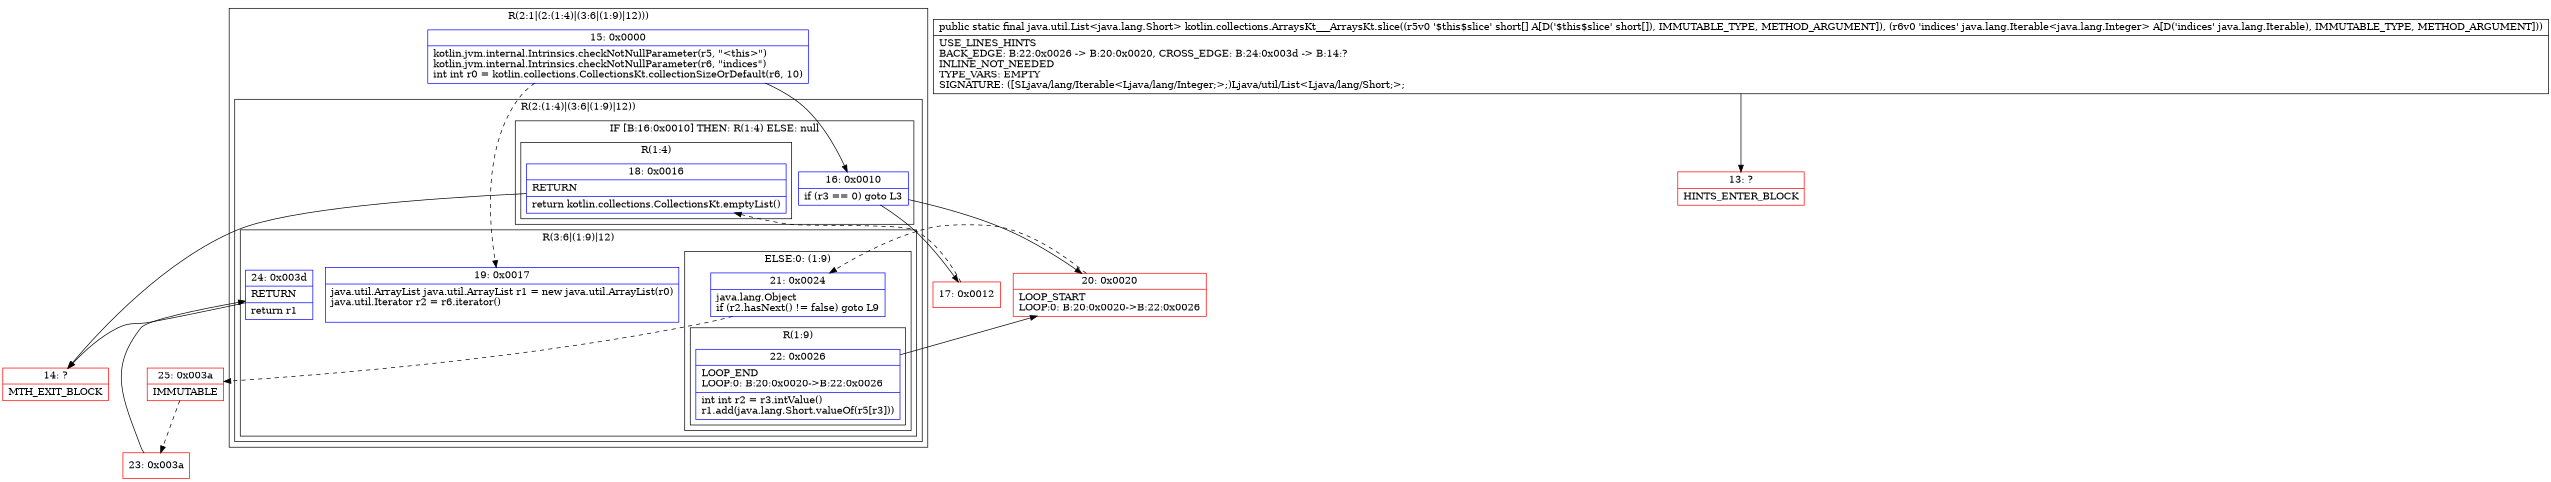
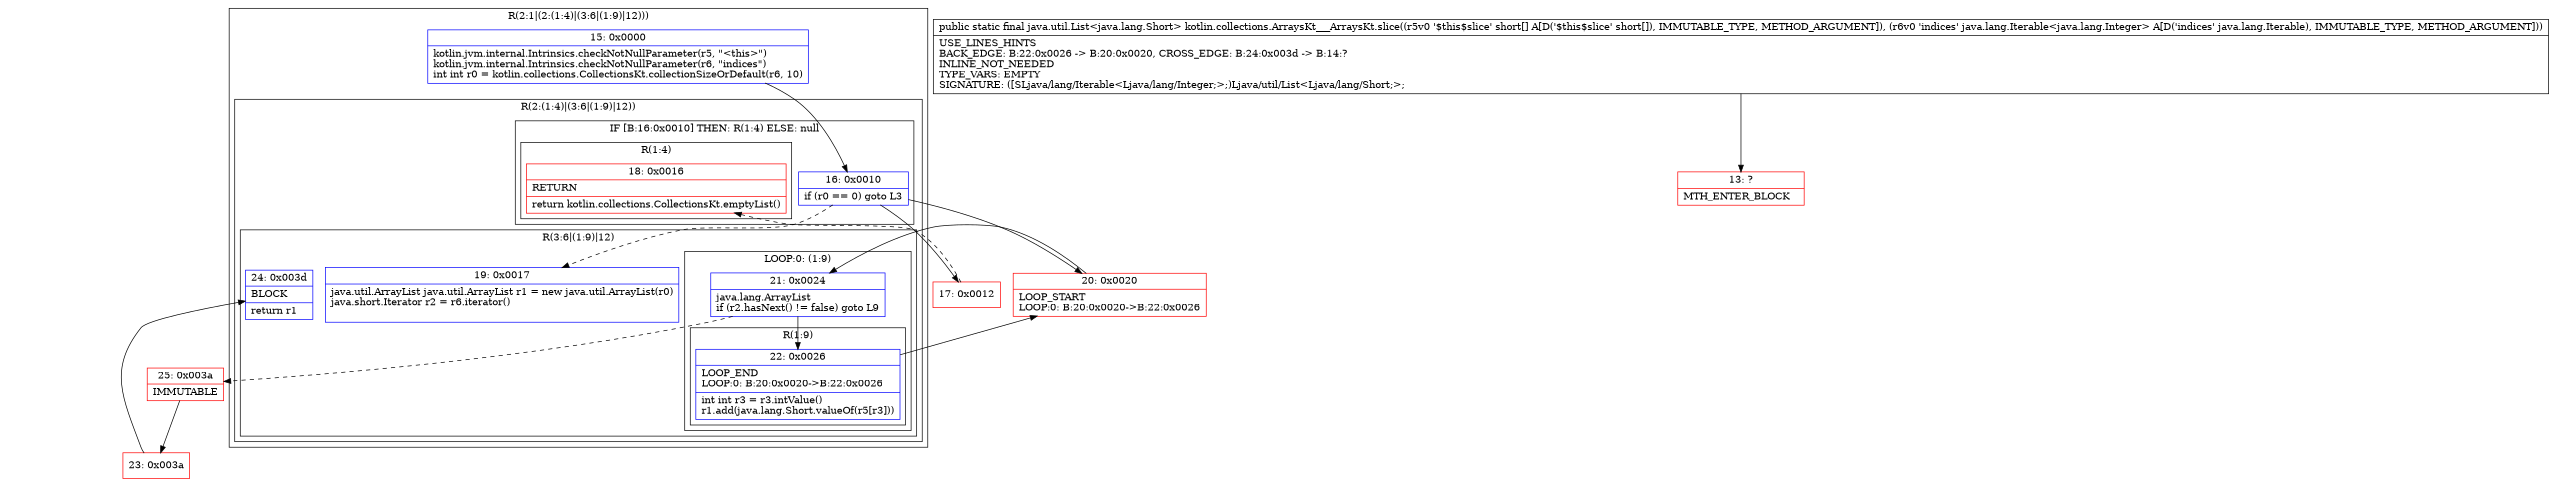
edge "15: 0x0000" -> "19: 0x0017": now "16: 0x0010" -> "19: 0x0017"
node "18: 0x0016": color blue -> red
node "16: 0x0010": text "if (r3 == 0) goto L3" -> "if (r0 == 0) goto L3"
node "13: ?": text "HINTS_ENTER_BLOCK" -> "MTH_ENTER_BLOCK"
edge "20: 0x0020" -> "21: 0x0024": style dashed -> solid
cluster "ELSE:0: (1:9)": label "ELSE:0: (1:9)" -> "LOOP:0: (1:9)"
node "24: 0x003d": text "RETURN" -> "BLOCK"
node "21: 0x0024": text "java.lang.Object" -> "java.lang.ArrayList"
node "19: 0x0017": text "java.util.Iterator r2 = r6.iterator()" -> "java.short.Iterator r2 = r6.iterator()"
edge "21: 0x0024" -> "22: 0x0026": added
node "14: ?": removed
node "22: 0x0026": text "int int r2 = r3.intValue()" -> "int int r3 = r3.intValue()"
edge "25: 0x003a" -> "23: 0x003a": style dashed -> solid
